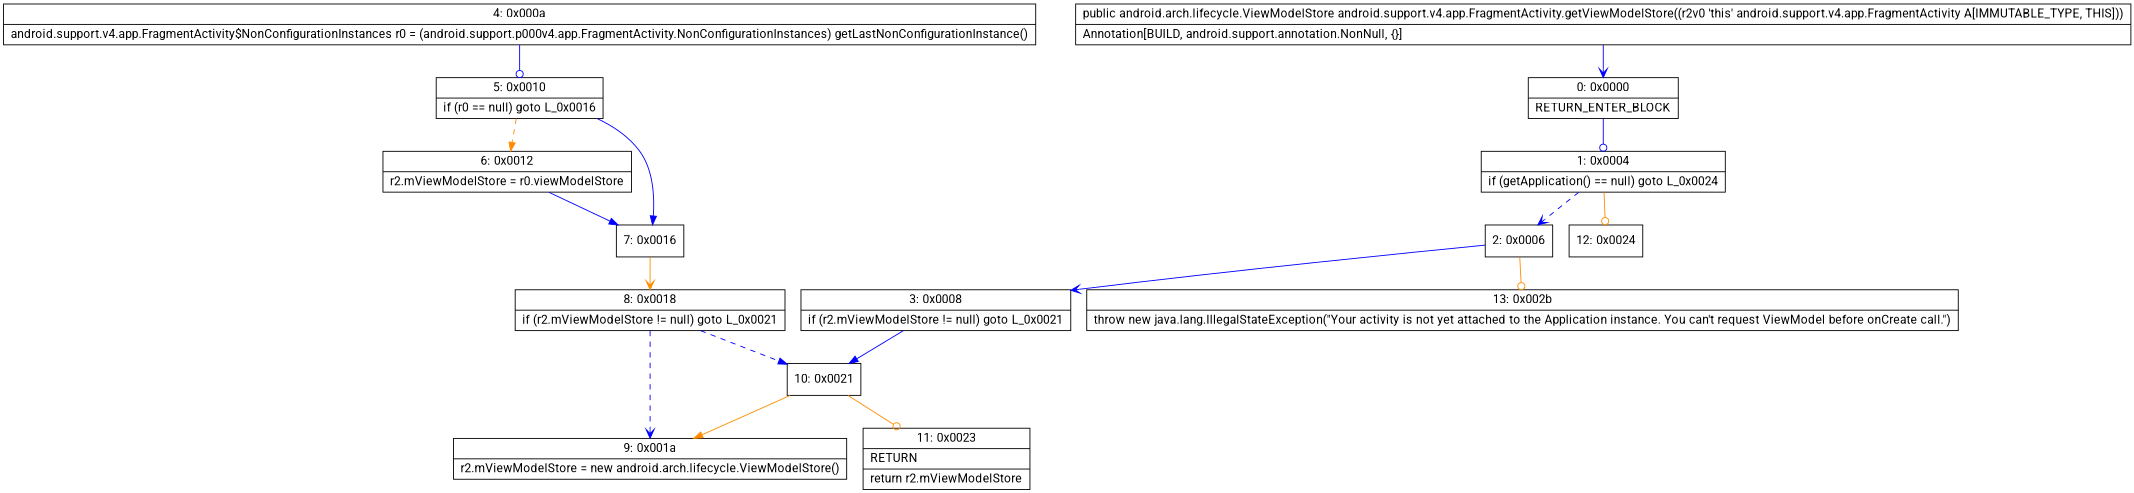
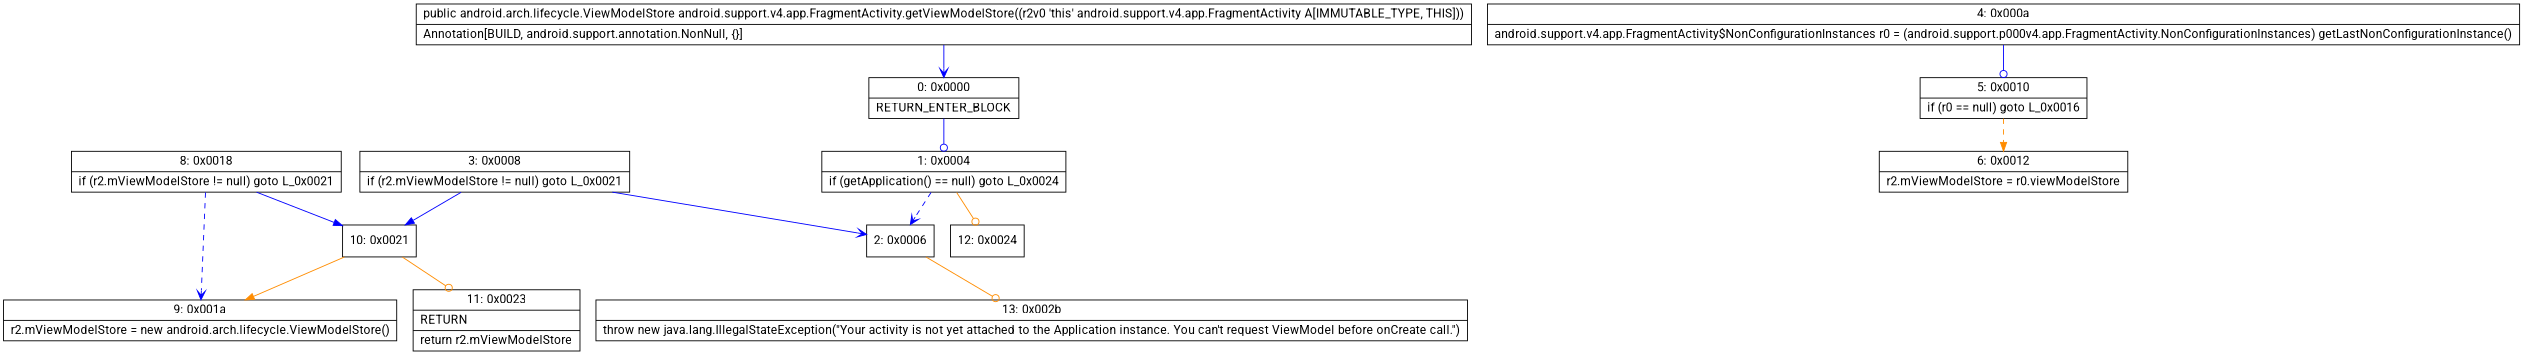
node "7: 0x0016": removed
edge "2: 0x0006" -> "3: 0x0008": reversed
edge "8: 0x0018" -> "10: 0x0021": style dashed -> solid
